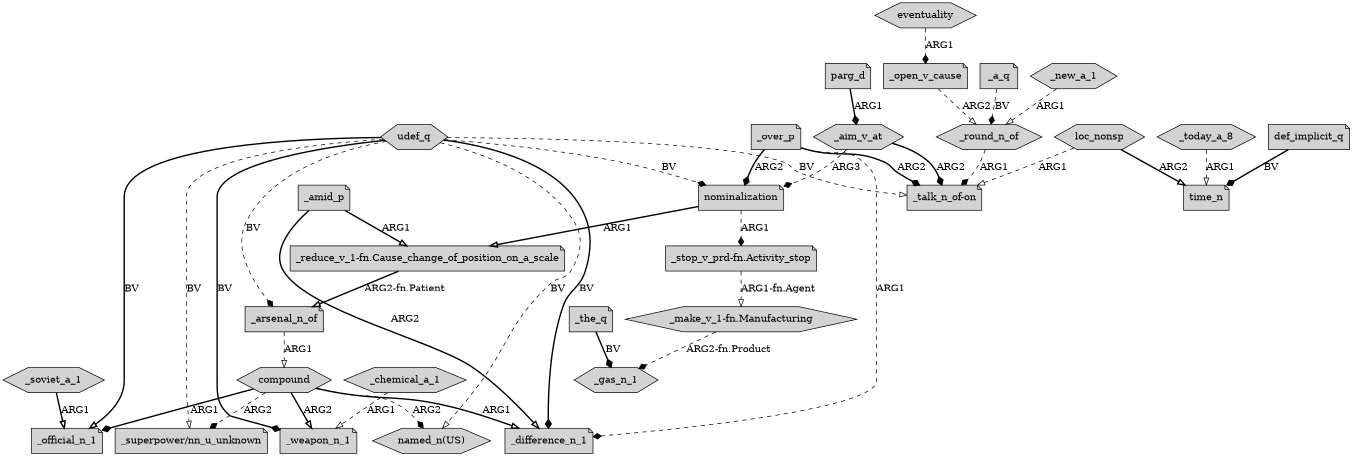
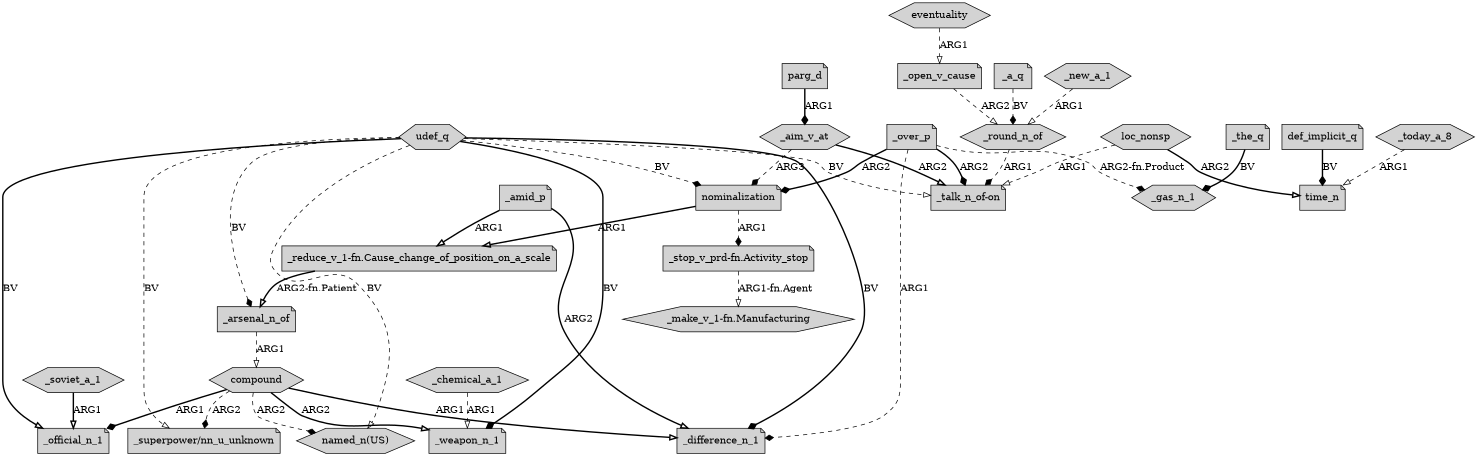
edge "eventuality" -> "_open_v_cause": arrowhead diamond -> onormal
edge "_aim_v_at" -> "_talk_n_of-on": arrowhead diamond -> onormal
edge "_make_v_1-fn.Manufacturing" -> "_gas_n_1": now "_over_p" -> "_gas_n_1"
